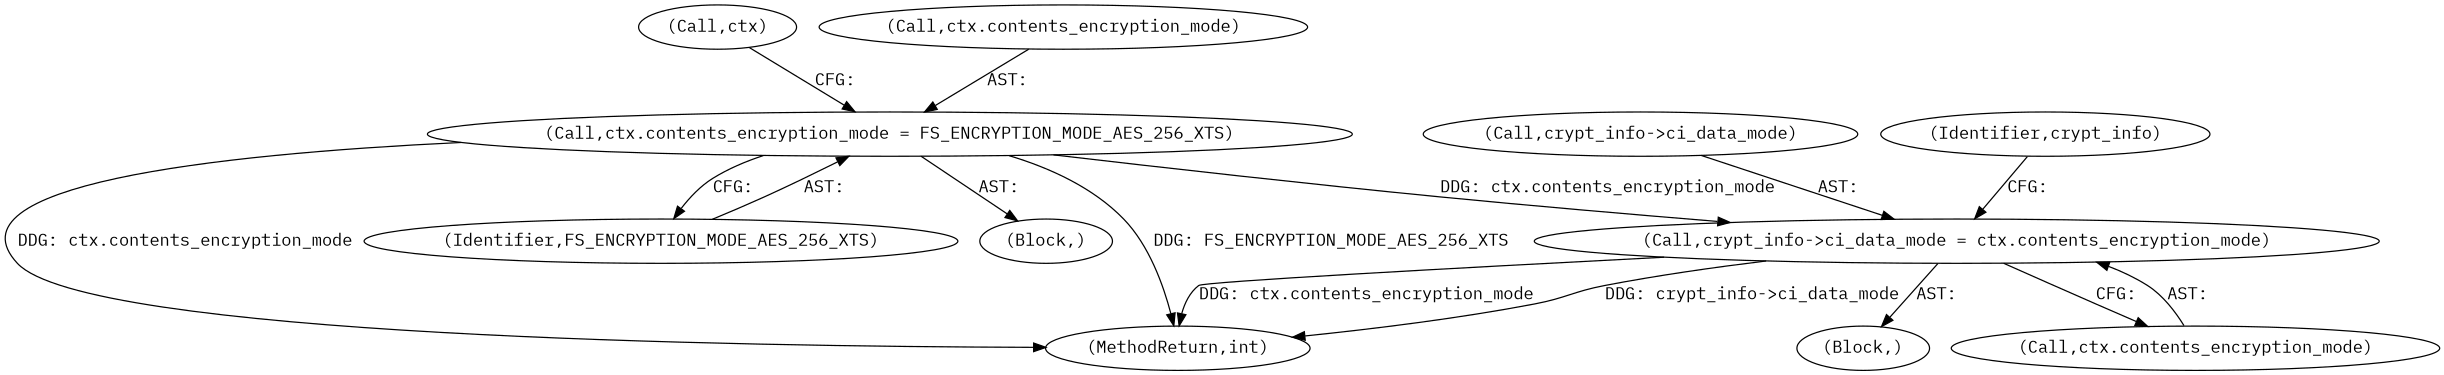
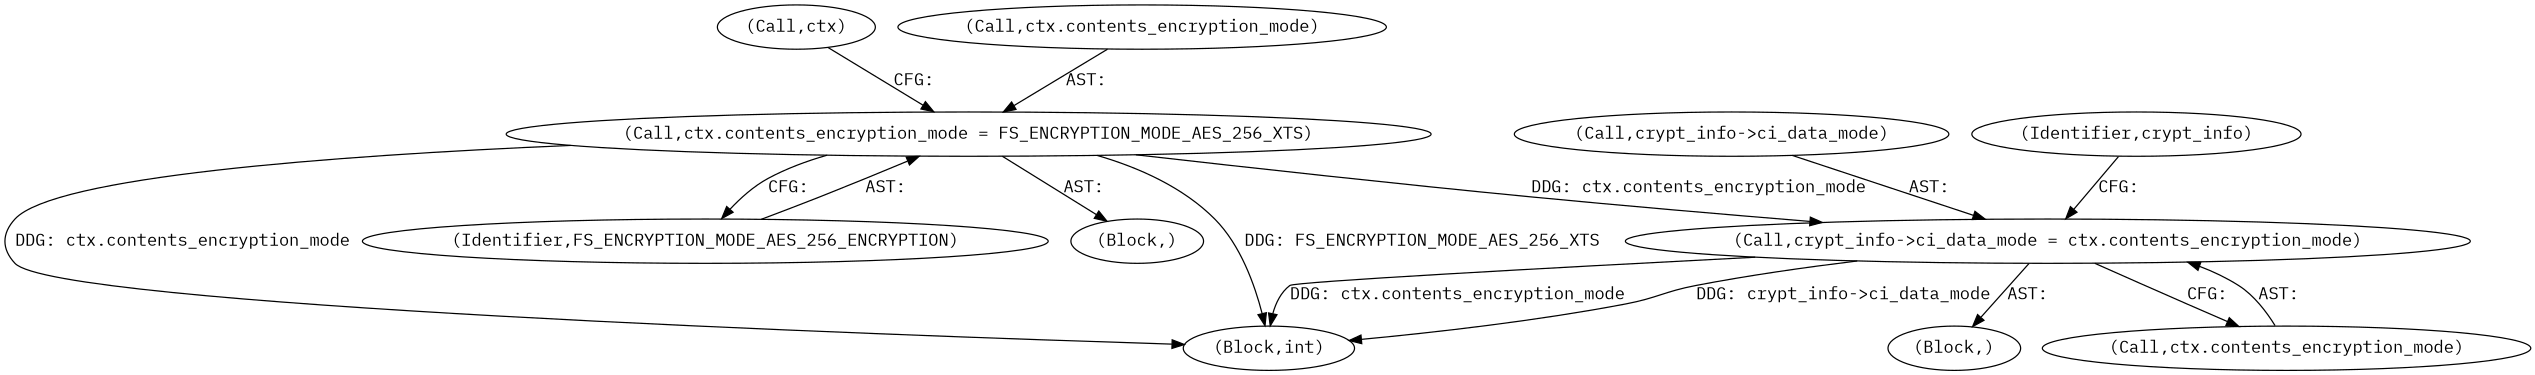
node "(Identifier,FS_ENCRYPTION_MODE_AES_256_XTS)": label "(Identifier,FS_ENCRYPTION_MODE_AES_256_XTS)" -> "(Identifier,FS_ENCRYPTION_MODE_AES_256_ENCRYPTION)"
node "(MethodReturn,int)": label "(MethodReturn,int)" -> "(Block,int)"
